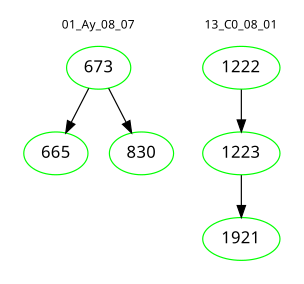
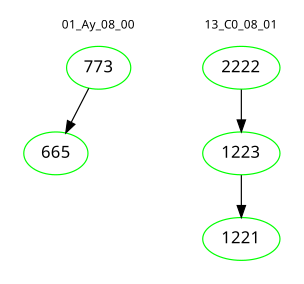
cluster "01_Ay_08_07": label "01_Ay_08_07" -> "01_Ay_08_00"
node "673": label "673" -> "773"
node "1222": label "1222" -> "2222"
node "830": removed
node "1921": label "1921" -> "1221"
